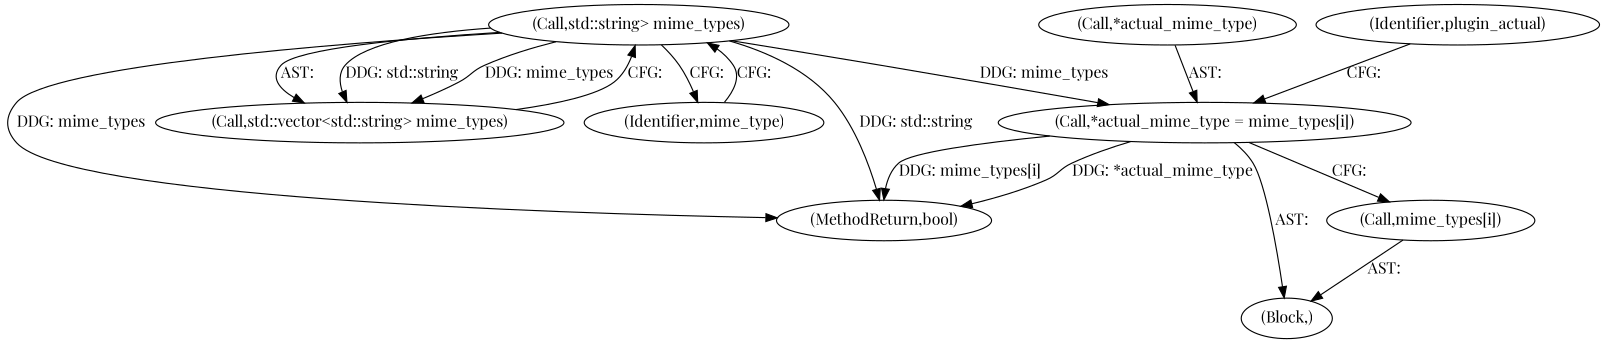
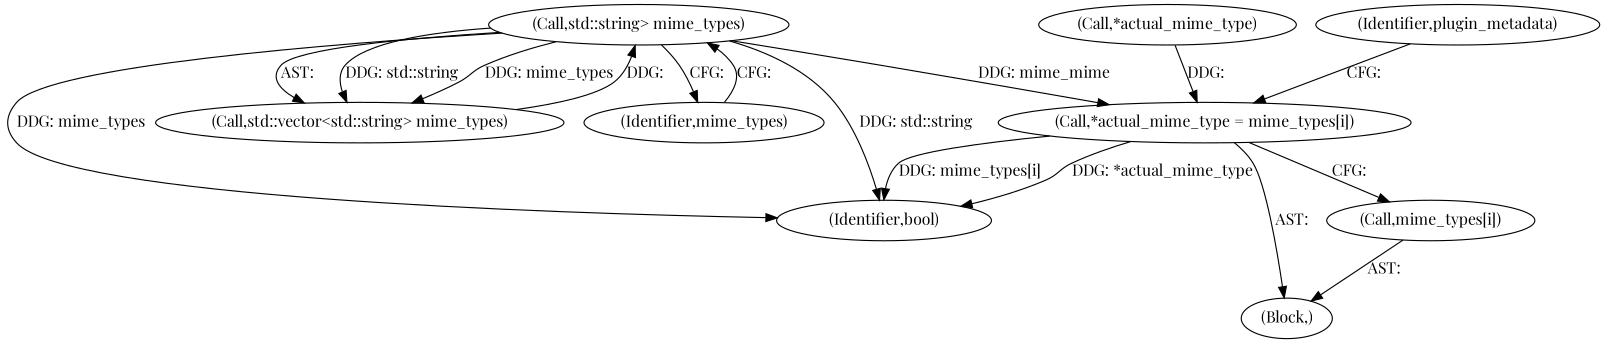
node "(Identifier,plugin_actual)": label "(Identifier,plugin_actual)" -> "(Identifier,plugin_metadata)"
edge "(Call,std::vector<std::string> mime_types)" -> "(Call,std::string> mime_types)": label "CFG: " -> "DDG: "
edge "(Call,std::string> mime_types)" -> "(Call,*actual_mime_type = mime_types[i])": label "DDG: mime_types" -> "DDG: mime_mime"
edge "(Call,*actual_mime_type)" -> "(Call,*actual_mime_type = mime_types[i])": label "AST: " -> "DDG: "
node "(Identifier,mime_type)": label "(Identifier,mime_type)" -> "(Identifier,mime_types)"
node "(MethodReturn,bool)": label "(MethodReturn,bool)" -> "(Identifier,bool)"
